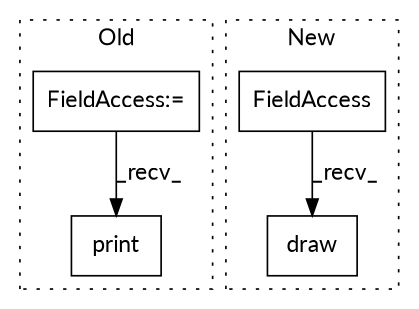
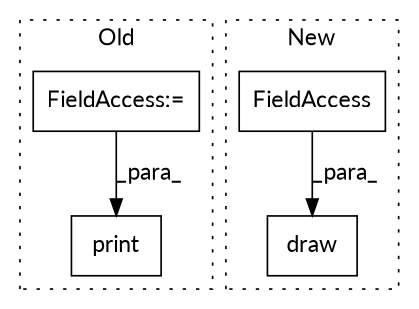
edge "FieldAccess:=" -> "print": label "_recv_" -> "_para_"
edge "FieldAccess" -> "draw": label "_recv_" -> "_para_"
